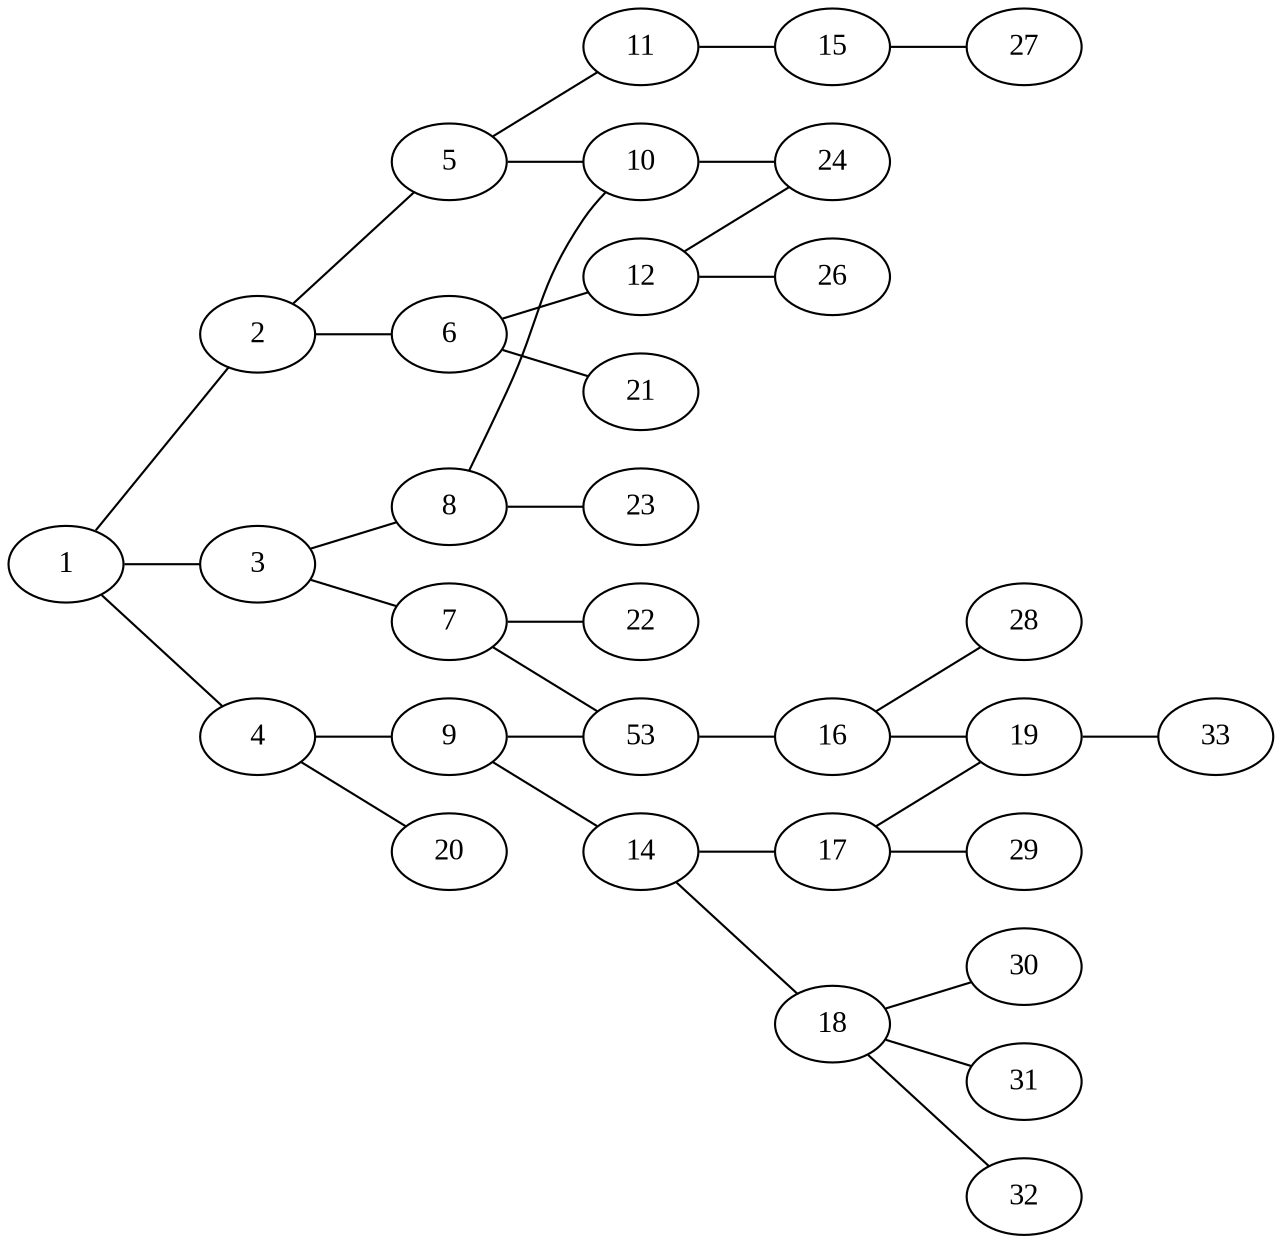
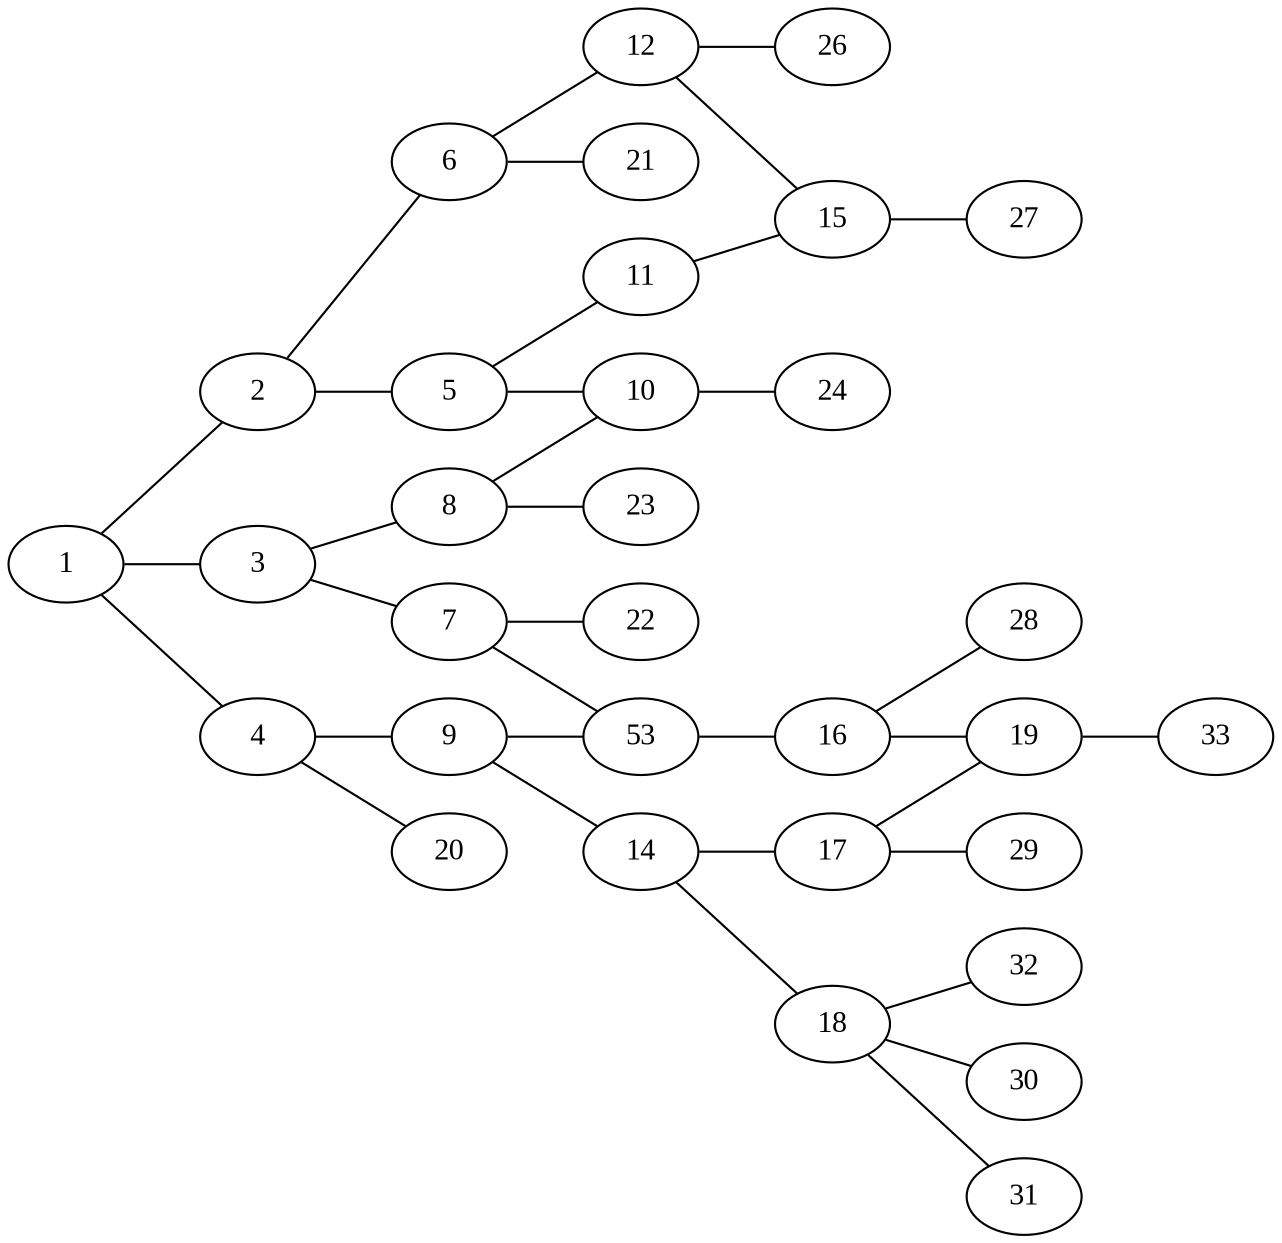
edge "24" -- "12": now "15" -- "12"
